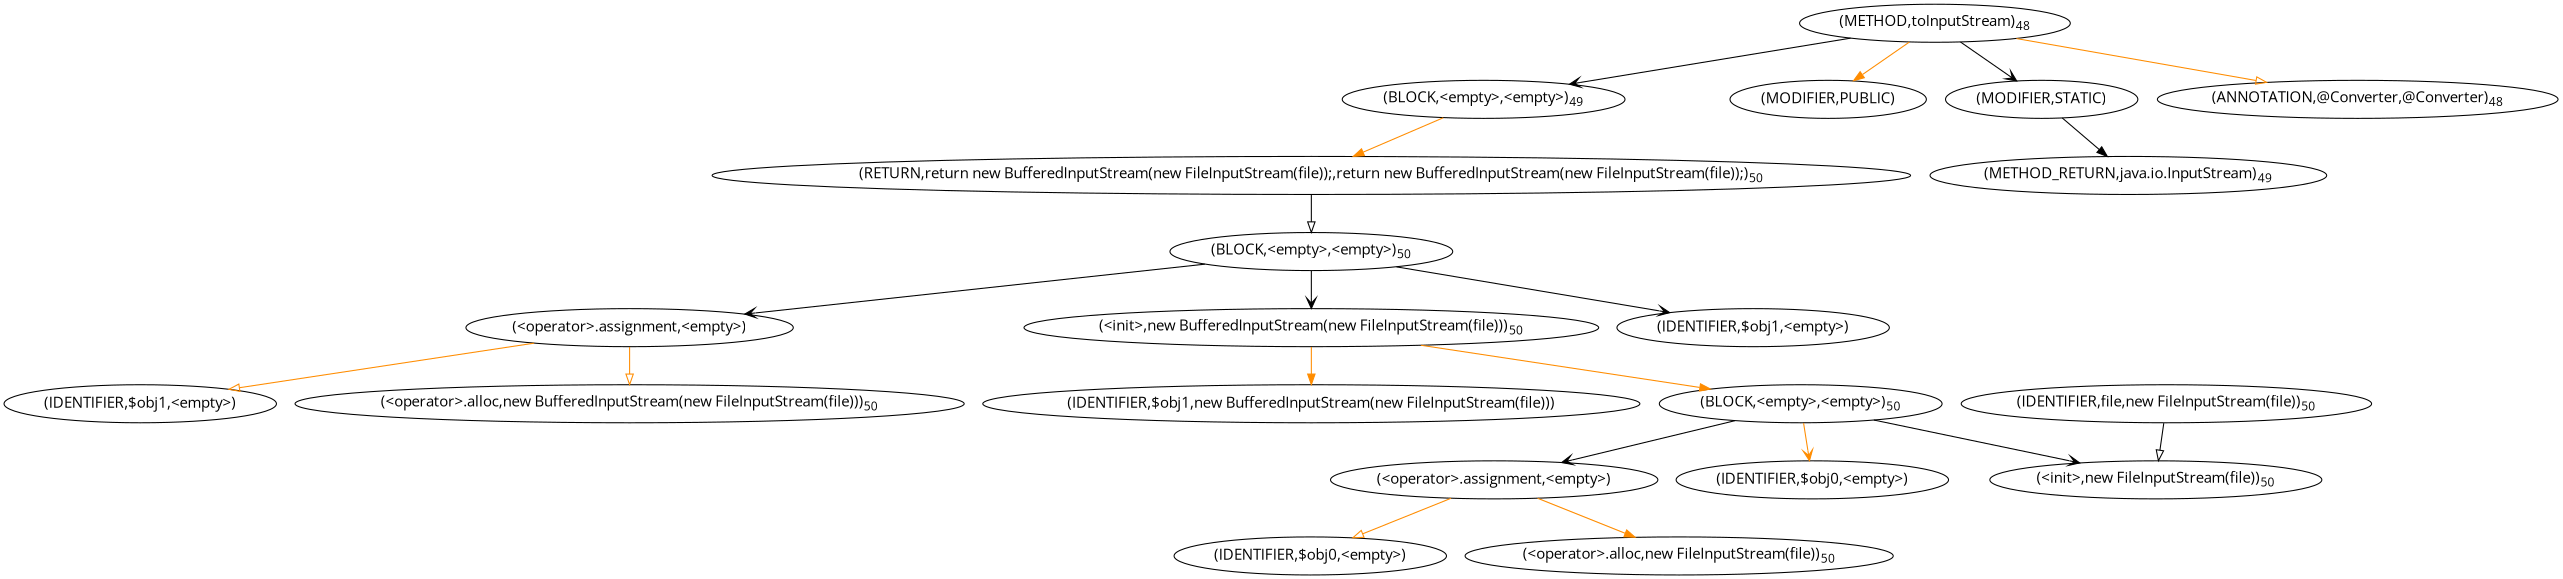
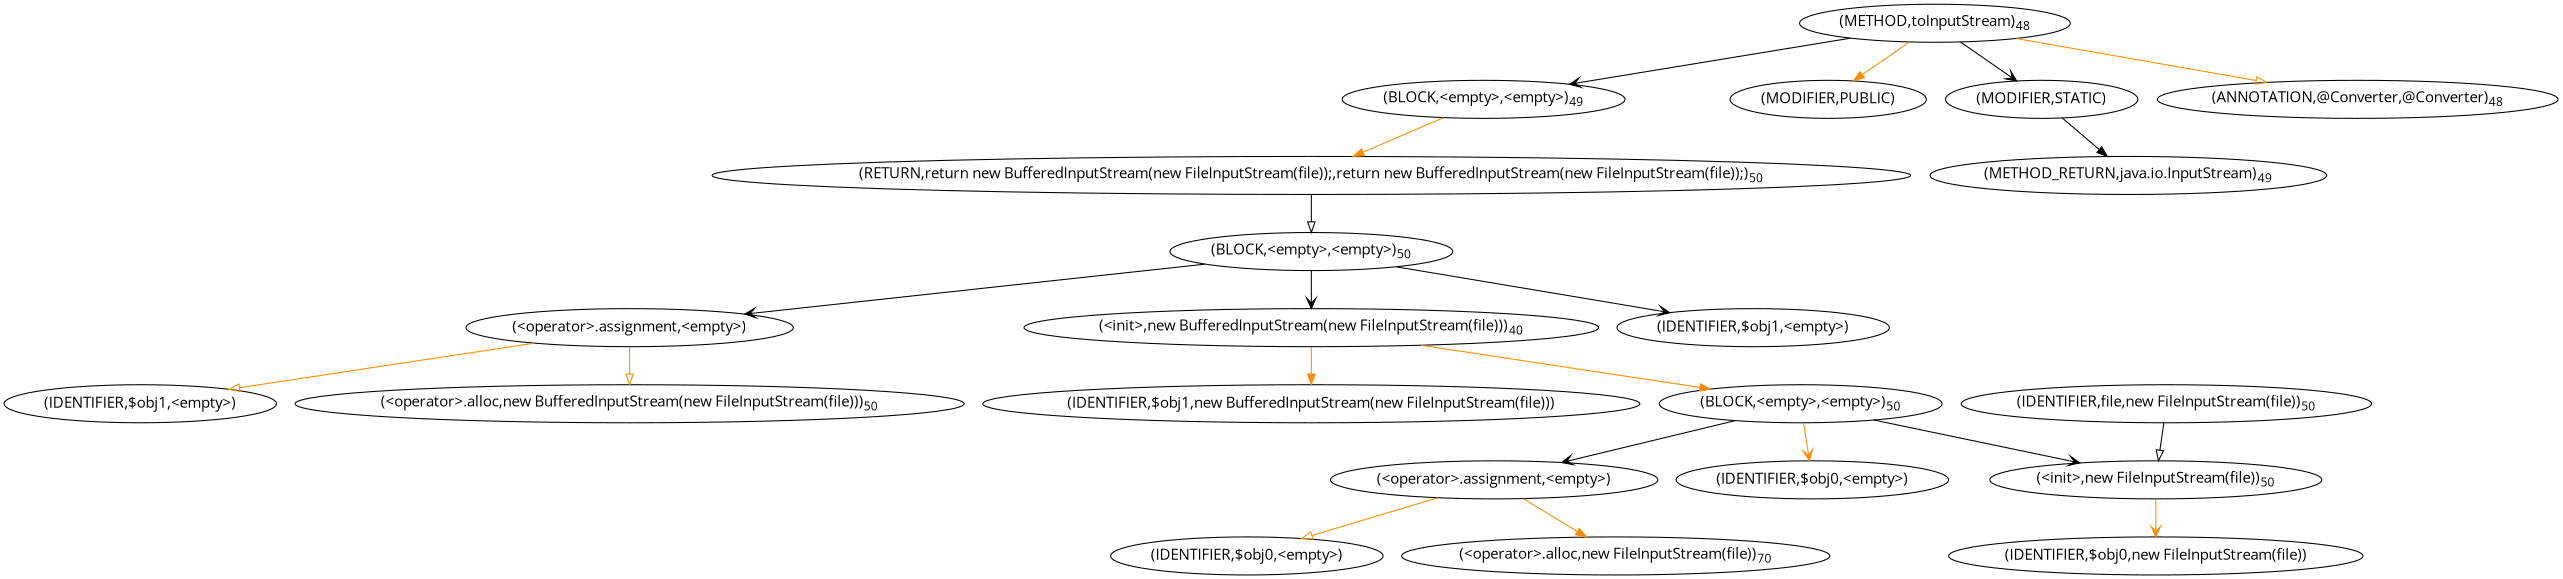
node "(<init>,new BufferedInputStream(new FileInputStream(file)))": text "50" -> "40"
node "(<operator>.alloc,new FileInputStream(file))": text "50" -> "70"
node "(IDENTIFIER,$obj0,new FileInputStream(file))": added
